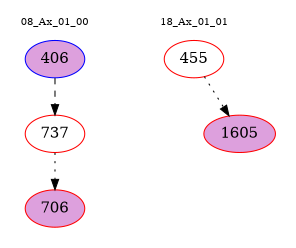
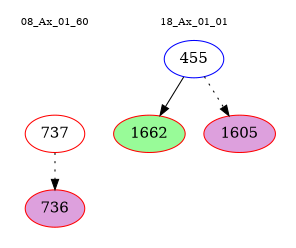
cluster "08_Ax_01_00": label "08_Ax_01_00" -> "08_Ax_01_60"
node "406": removed
node "455": color red -> blue
node "1662": added
node "706": label "706" -> "736"
